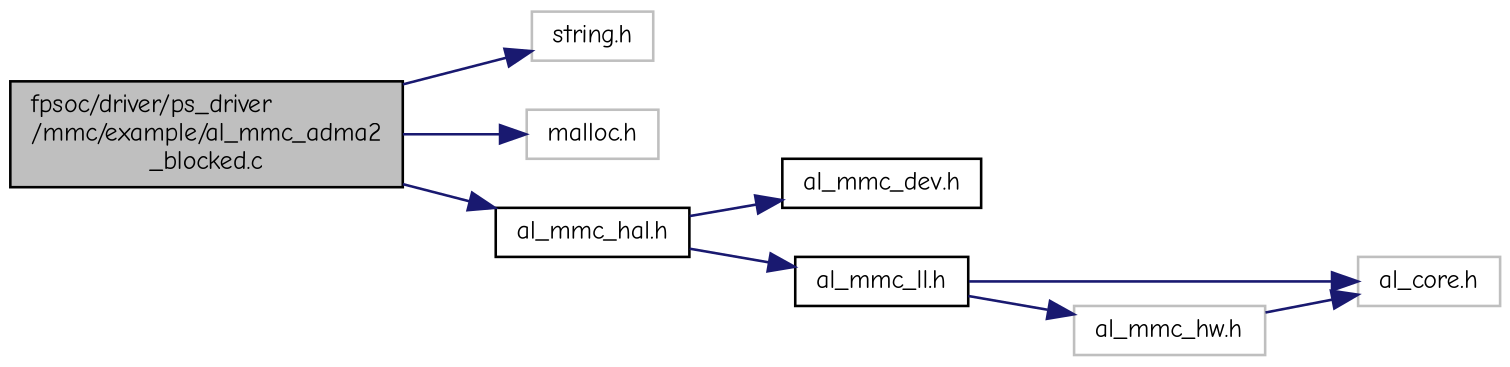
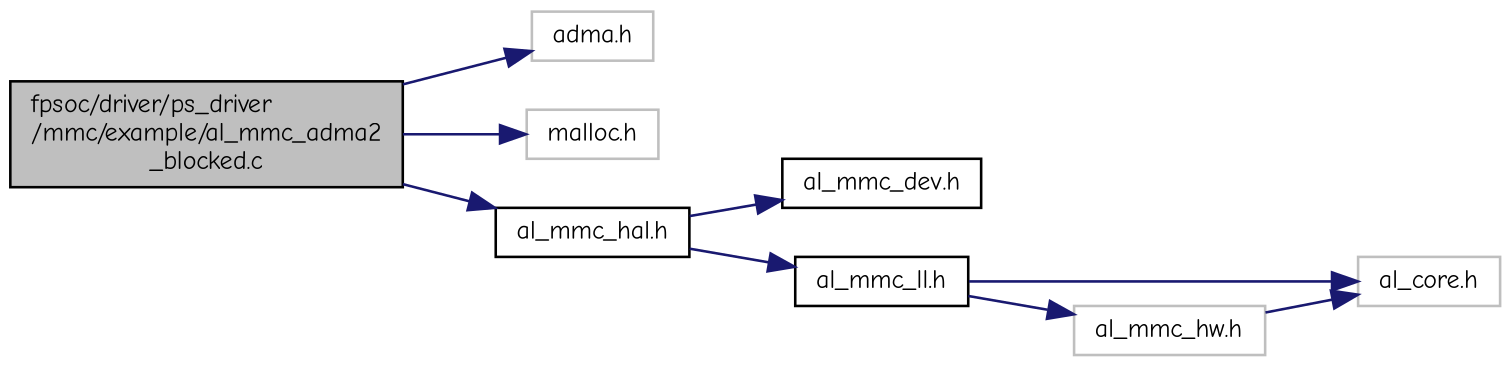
node "string.h": label "string.h" -> "adma.h"
